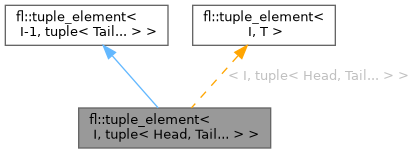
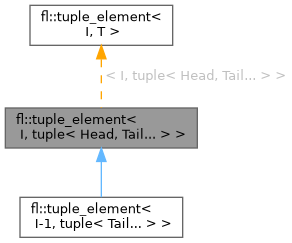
edge "fl::tuple_element< I, tuple< Head, Tail... > >" -> "fl::tuple_element< I-1, tuple< Tail... > >": reversed
